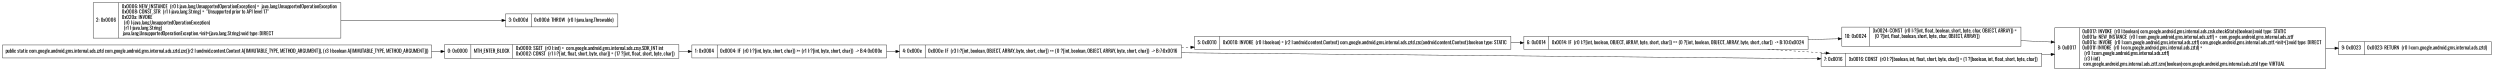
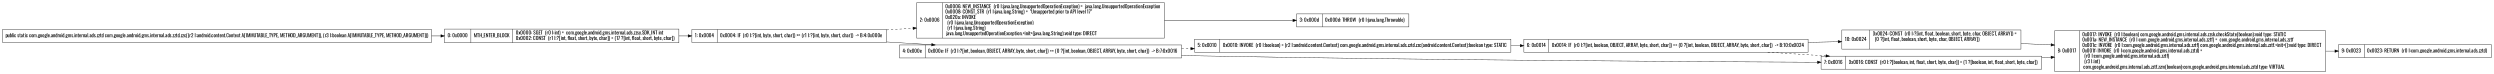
edge "1: 0x0004" -> "2: 0x0006": added
